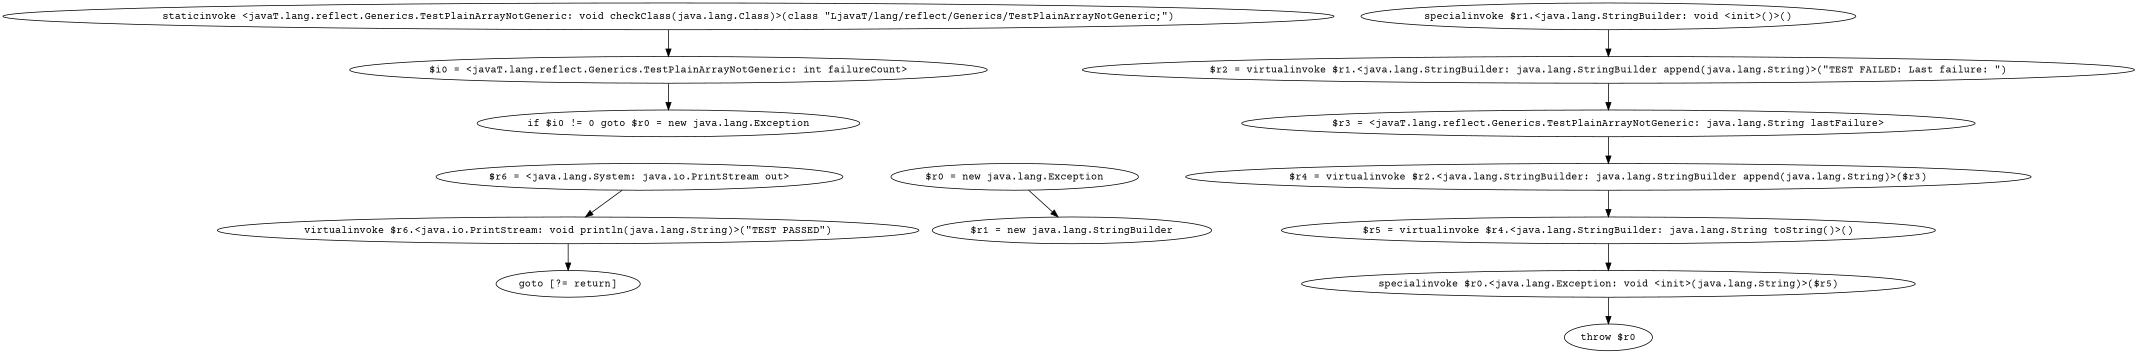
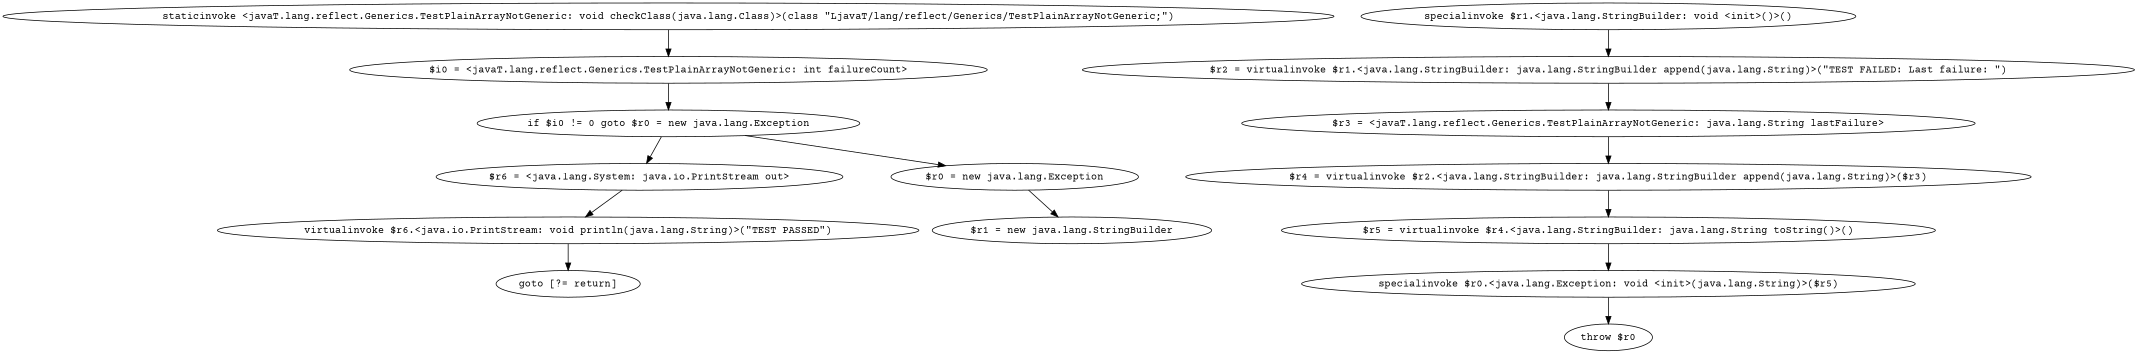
edge "if $i0 != 0 goto $r0 = new java.lang.Exception" -> "$r6 = <java.lang.System: java.io.PrintStream out>": added
edge "if $i0 != 0 goto $r0 = new java.lang.Exception" -> "$r0 = new java.lang.Exception": added
